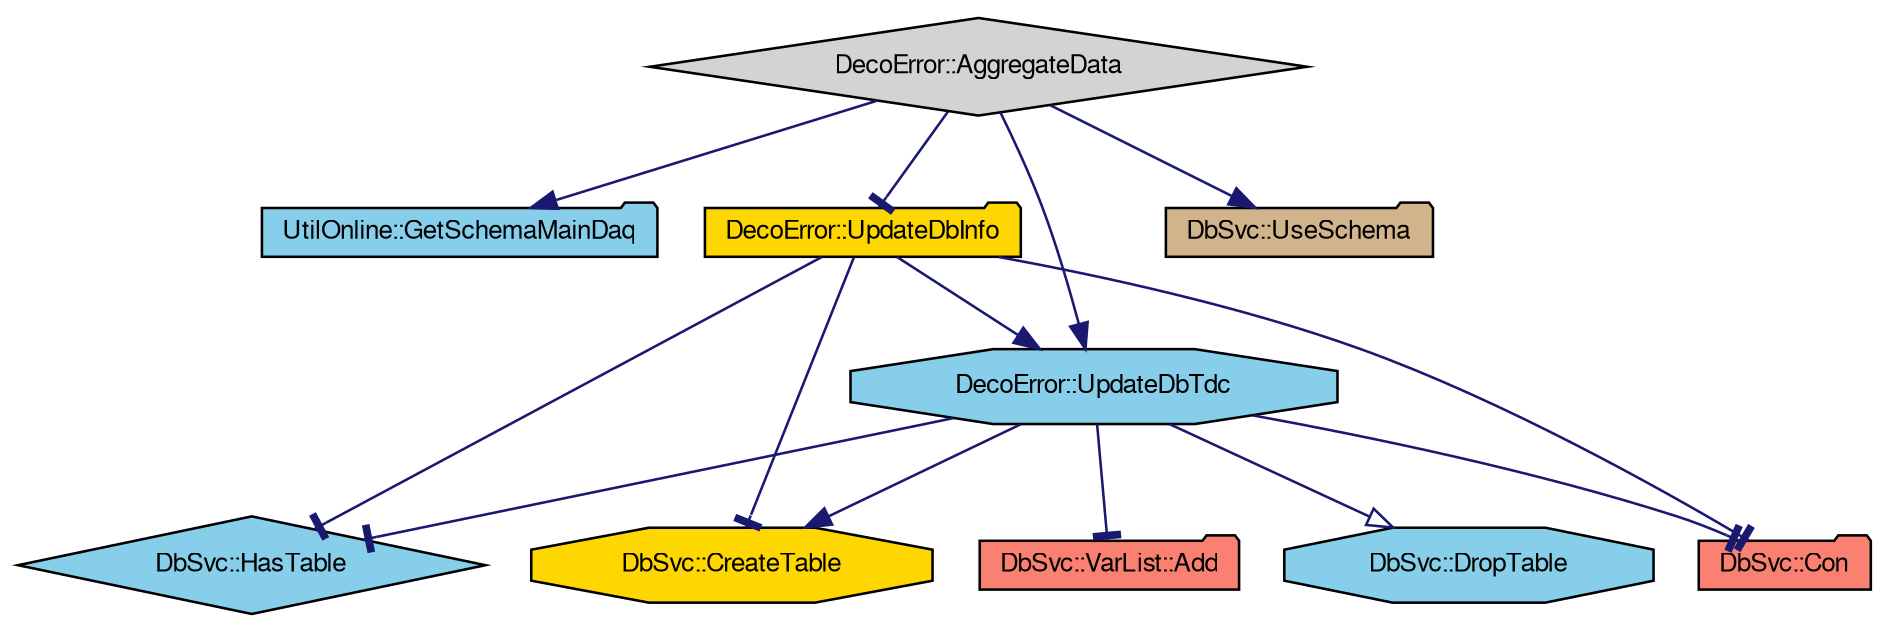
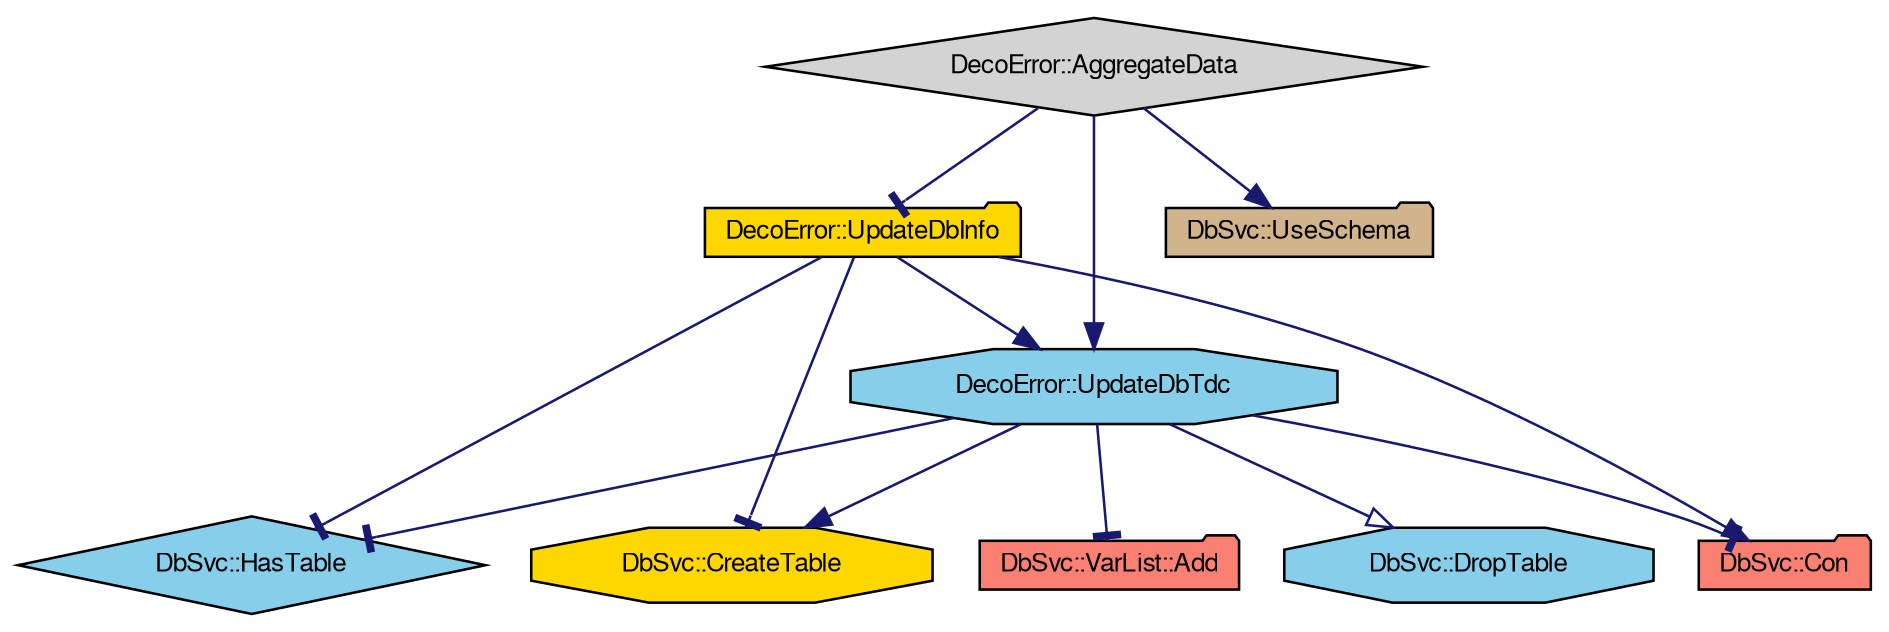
node "UtilOnline::GetSchemaMainDaq": removed
edge "DecoError::UpdateDbInfo" -> "DbSvc::Con": arrowhead tee -> normal
